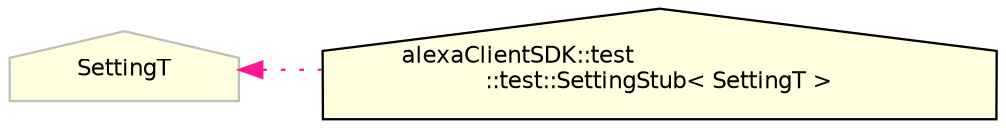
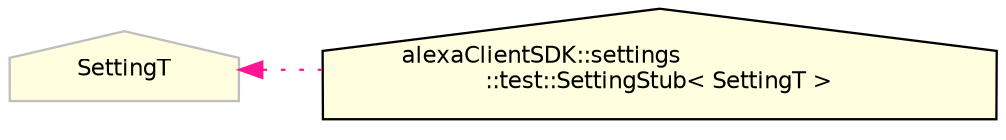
node "alexaClientSDK::test ::test::SettingStub< SettingT >": label "alexaClientSDK::test ::test::SettingStub< SettingT >" -> "alexaClientSDK::settings ::test::SettingStub< SettingT >"
